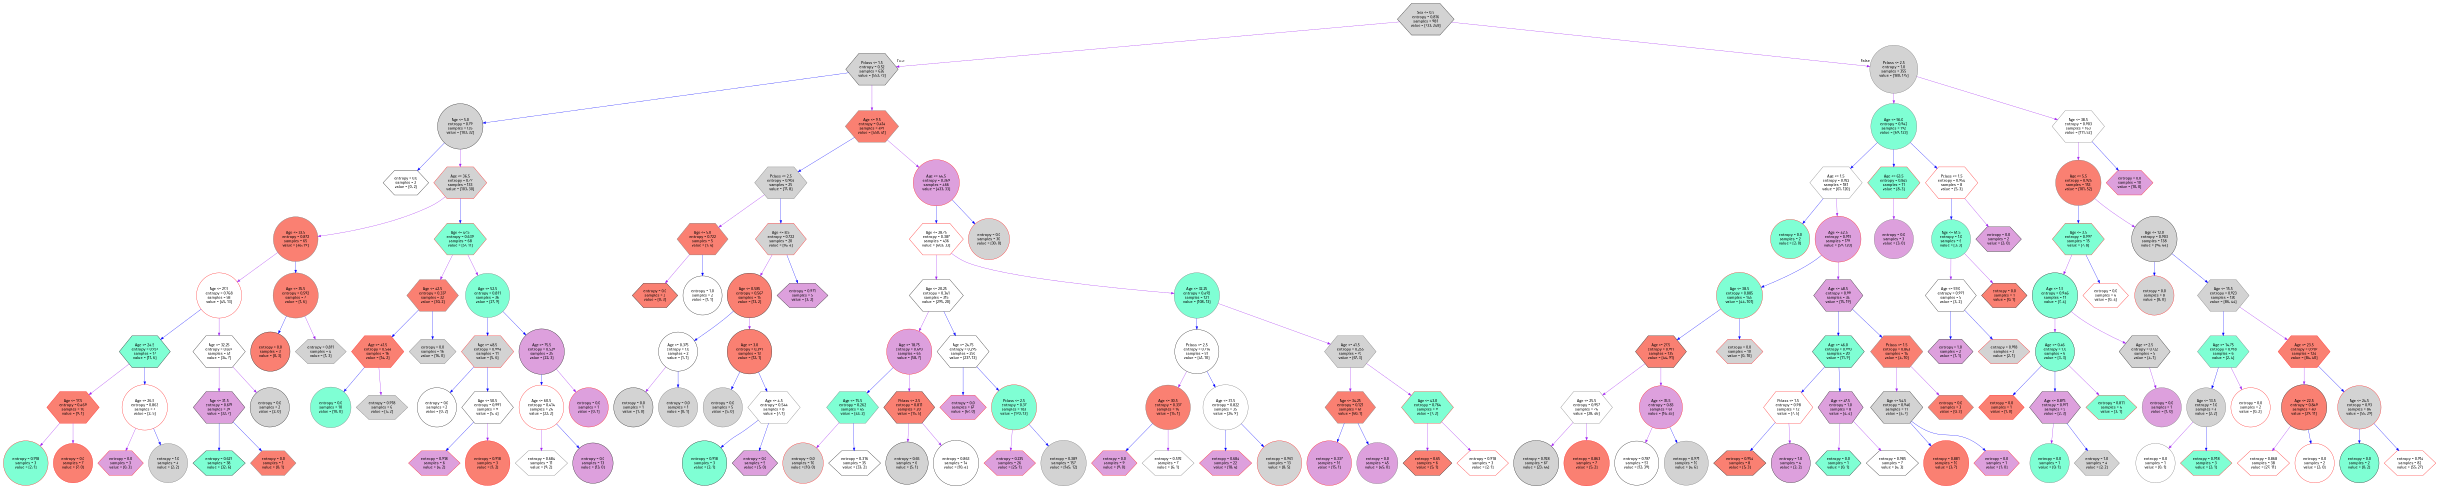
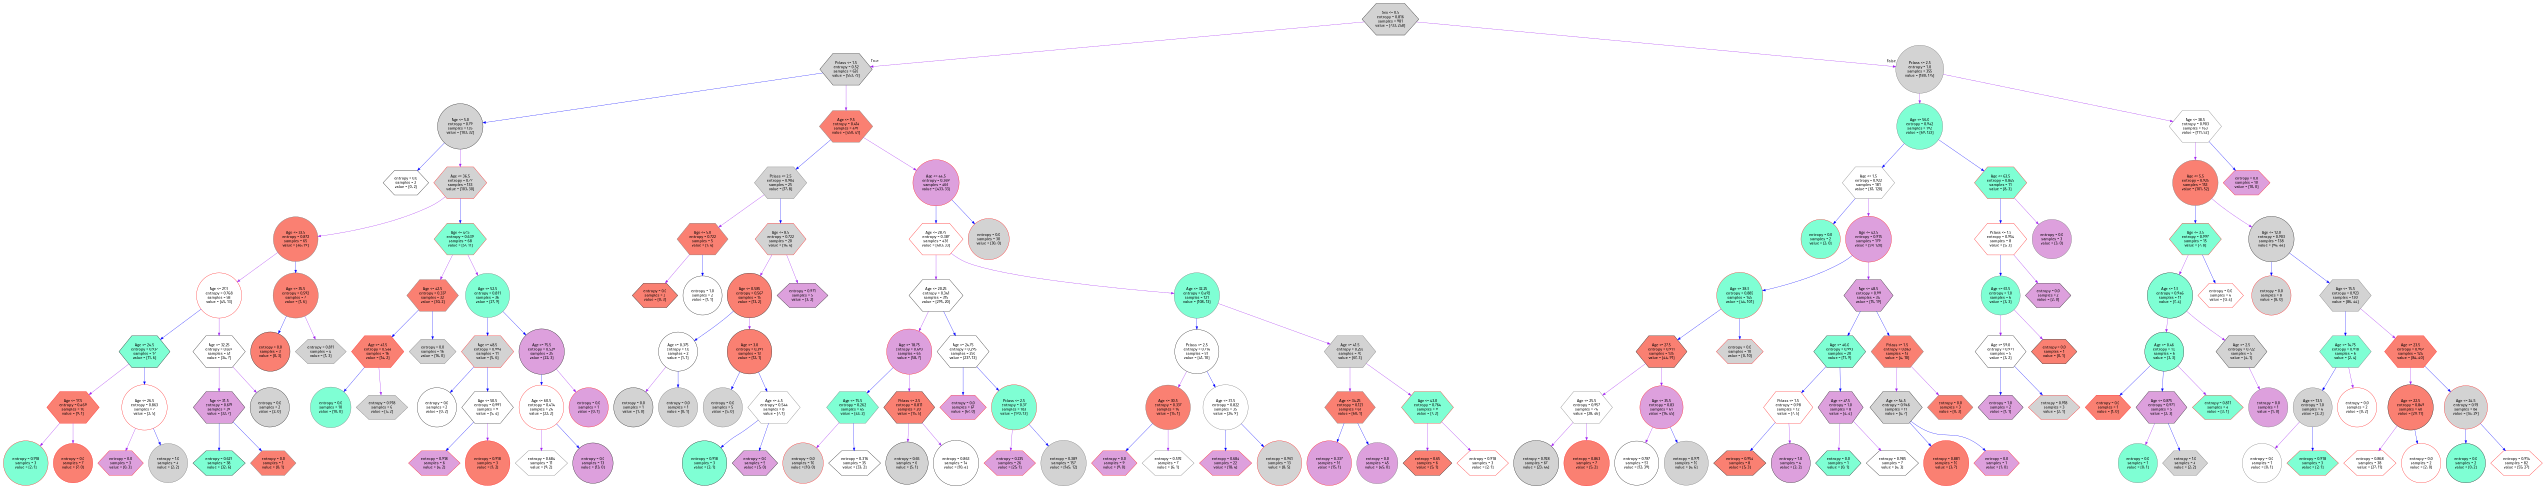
edge "Age <= 56.0 entropy = 0.942 samples = 192 value = [69, 123]" -> "Pclass <= 1.5 entropy = 0.954 samples = 8 value = [5, 3]": now "Age <= 63.5 entropy = 0.845 samples = 11 value = [8, 3]" -> "Pclass <= 1.5 entropy = 0.954 samples = 8 value = [5, 3]"
edge "Age <= 8.5 entropy = 0.722 samples = 20 value = [16, 4]" -> "entropy = 0.971 samples = 5 value = [3, 2]": color blue -> purple
